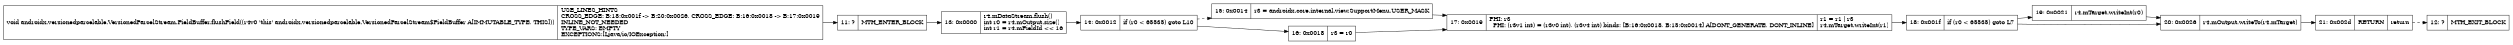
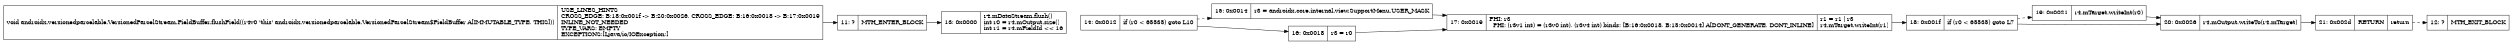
edge "18: 0x001f" -> "19: 0x0021": style solid -> dashed
edge "13: 0x0000" -> "14: 0x0012": removed
